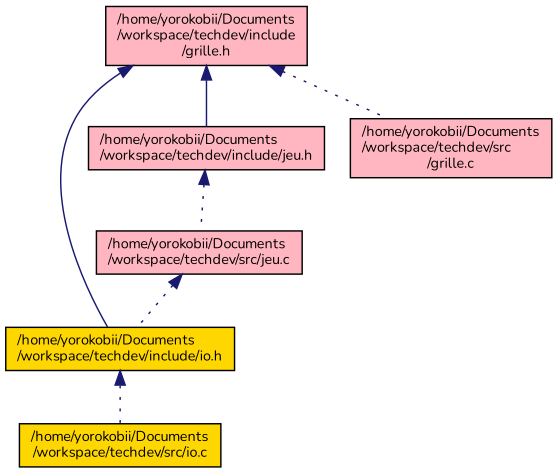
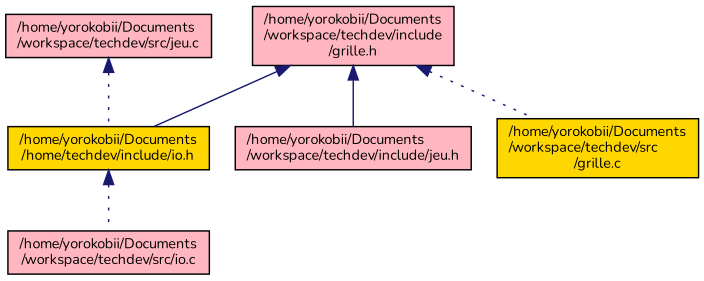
node "/home/yorokobii/Documents /workspace/techdev/src /grille.c": fillcolor lightpink -> gold
edge "/home/yorokobii/Documents /workspace/techdev/src/jeu.c" -> "/home/yorokobii/Documents /workspace/techdev/include/jeu.h": removed
node "/home/yorokobii/Documents /workspace/techdev/include/io.h": label "/home/yorokobii/Documents /workspace/techdev/include/io.h" -> "/home/yorokobii/Documents /home/techdev/include/io.h"
node "/home/yorokobii/Documents /workspace/techdev/src/io.c": fillcolor gold -> lightpink
